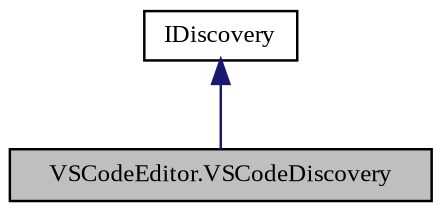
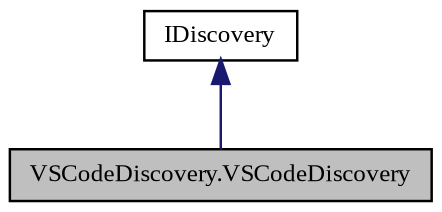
node "VSCodeEditor.VSCodeDiscovery": label "VSCodeEditor.VSCodeDiscovery" -> "VSCodeDiscovery.VSCodeDiscovery"
